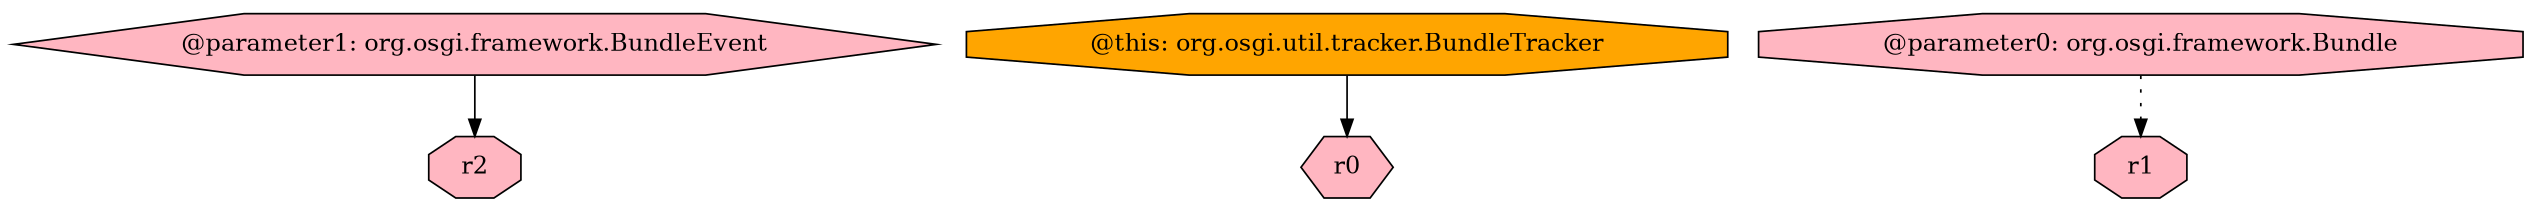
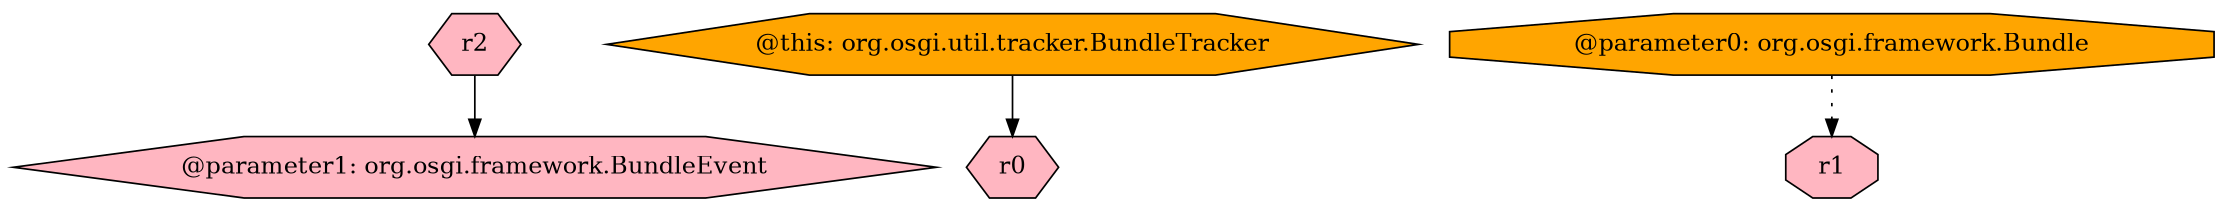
node "@this: org.osgi.util.tracker.BundleTracker": shape octagon -> hexagon
node "@parameter0: org.osgi.framework.Bundle": fillcolor lightpink -> orange
edge "@parameter1: org.osgi.framework.BundleEvent" -> "r2": reversed
node "r2": shape octagon -> hexagon
